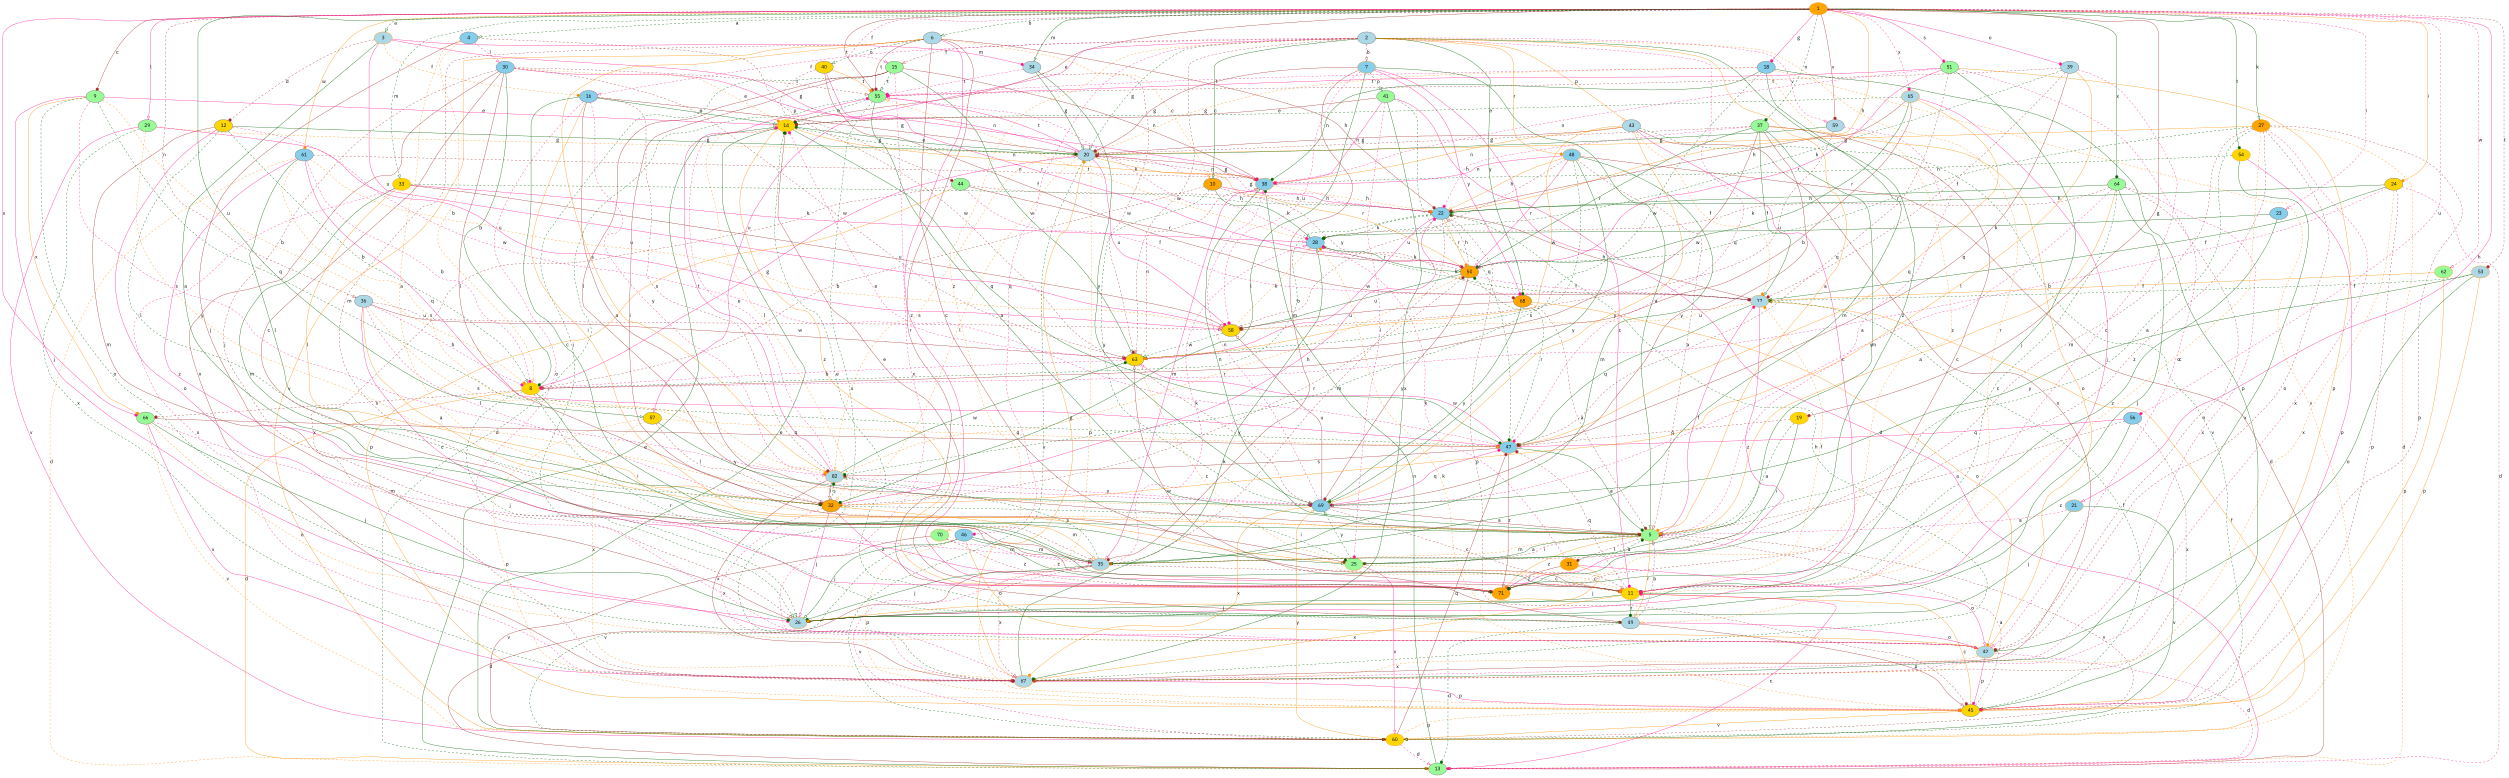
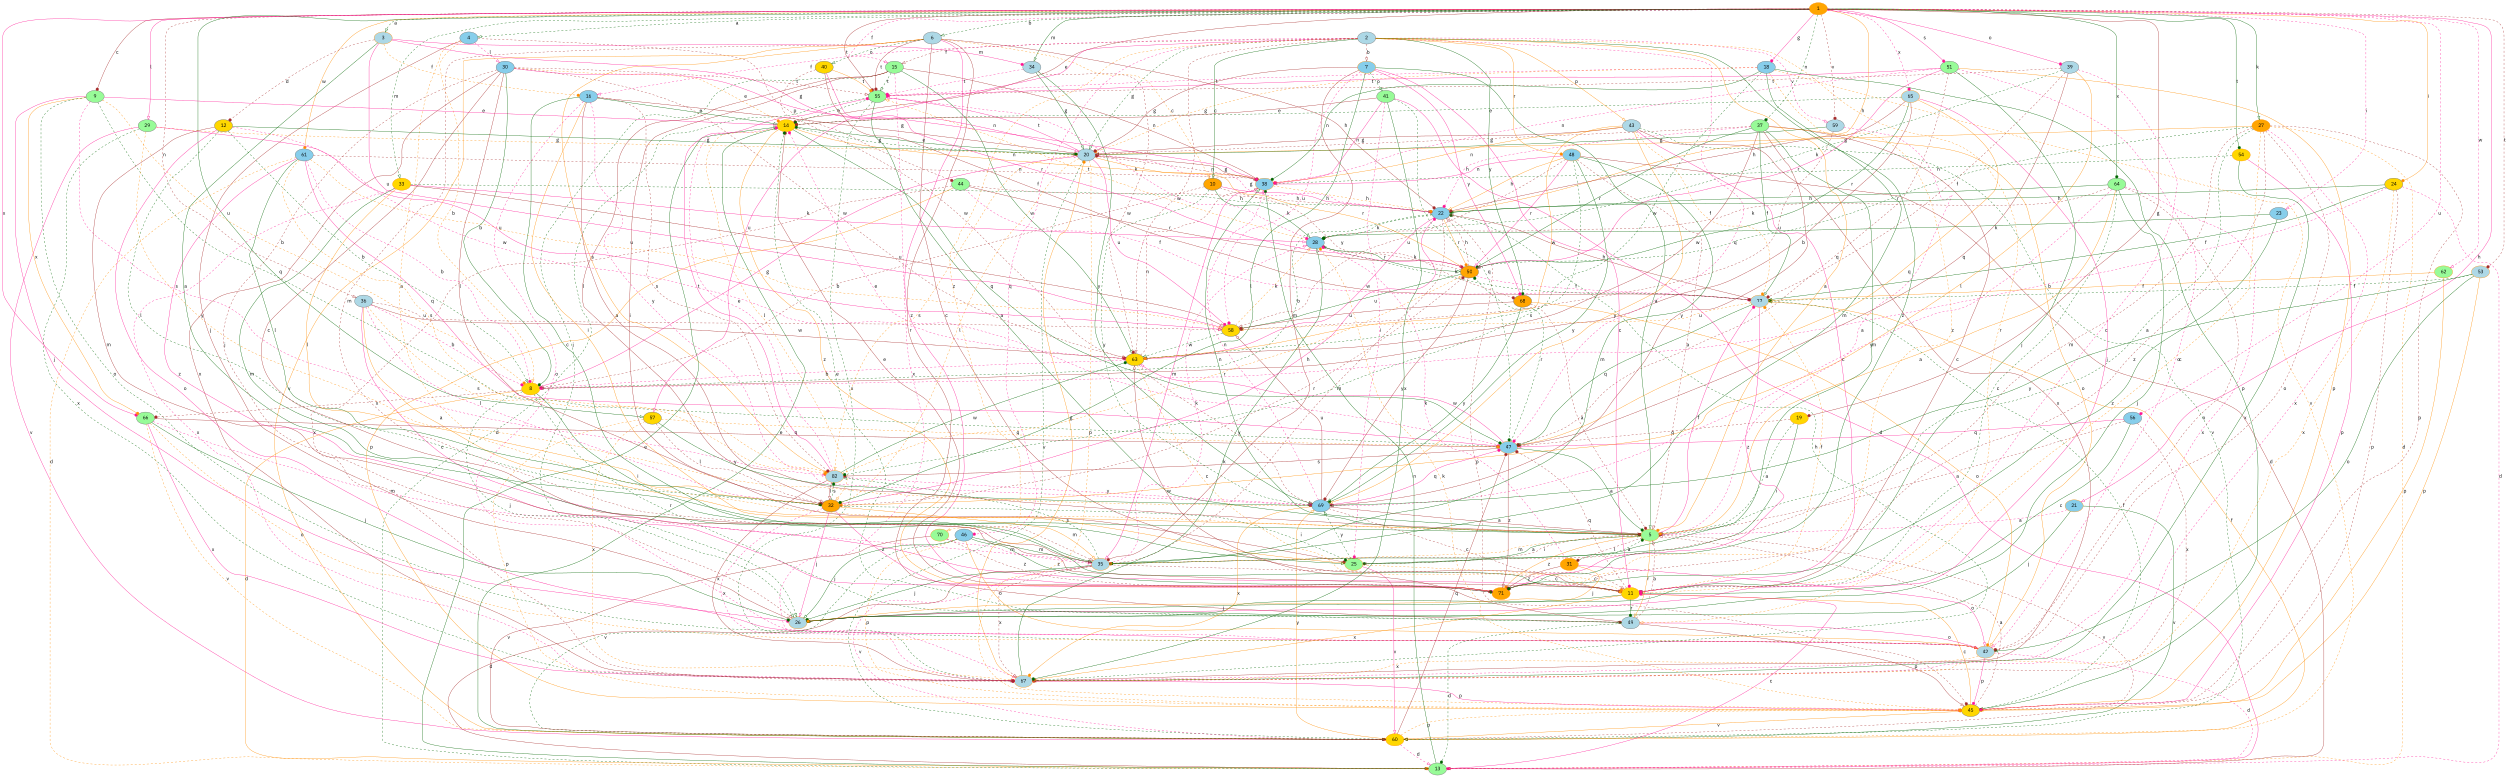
edge "1" -> "59": style solid -> dashed
